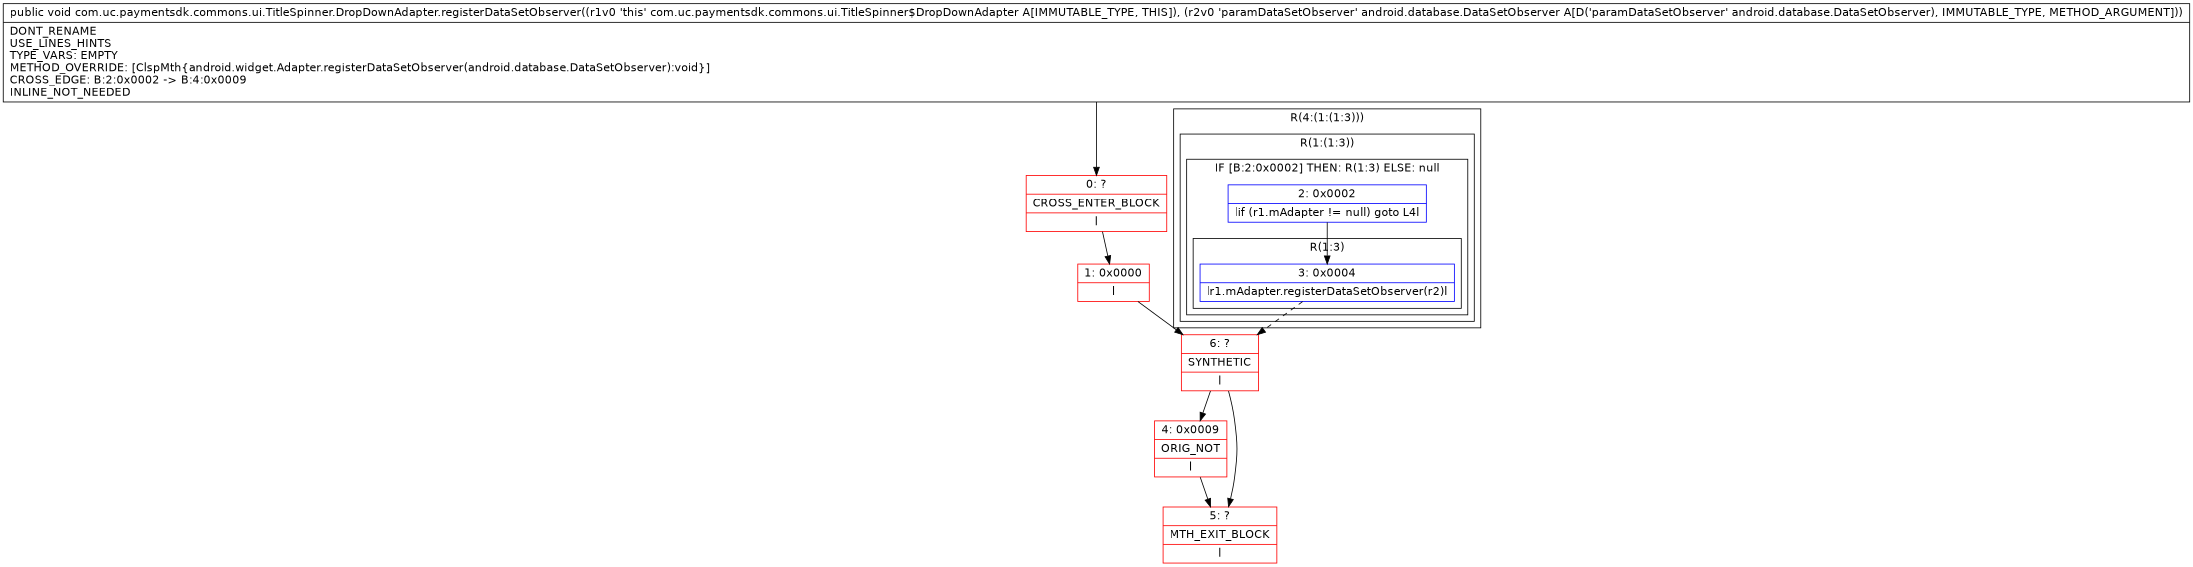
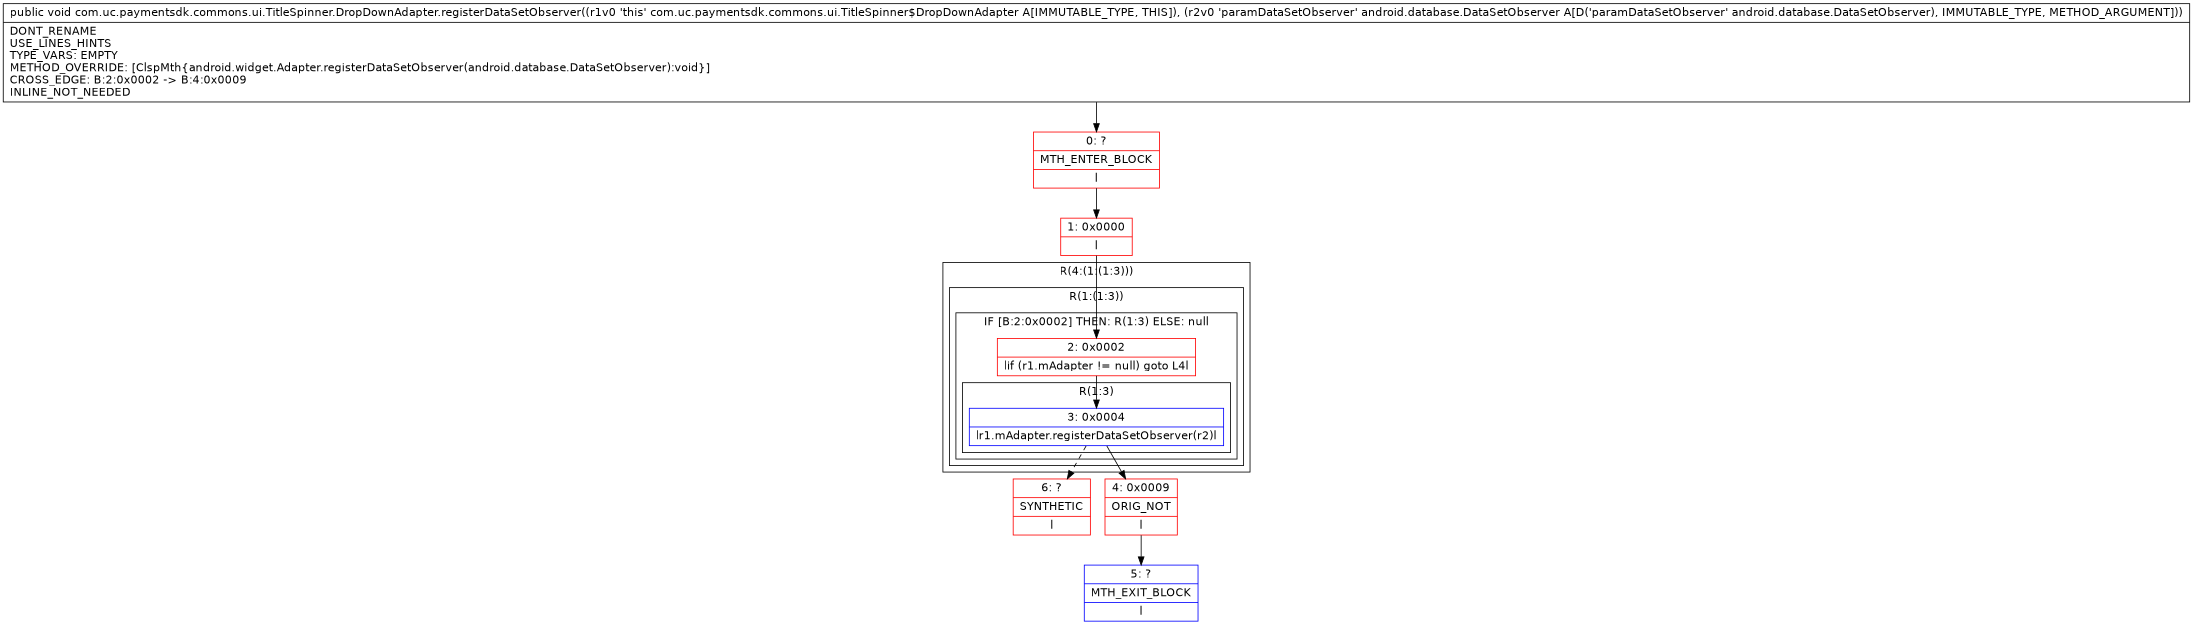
node "0: ?": text "CROSS_ENTER_BLOCK" -> "MTH_ENTER_BLOCK"
node "2: 0x0002": color blue -> red
edge "1: 0x0000" -> "6: ?": now "1: 0x0000" -> "2: 0x0002"
edge "6: ?" -> "4: 0x0009": now "3: 0x0004" -> "4: 0x0009"
edge "6: ?" -> "5: ?": removed
node "5: ?": color red -> blue
